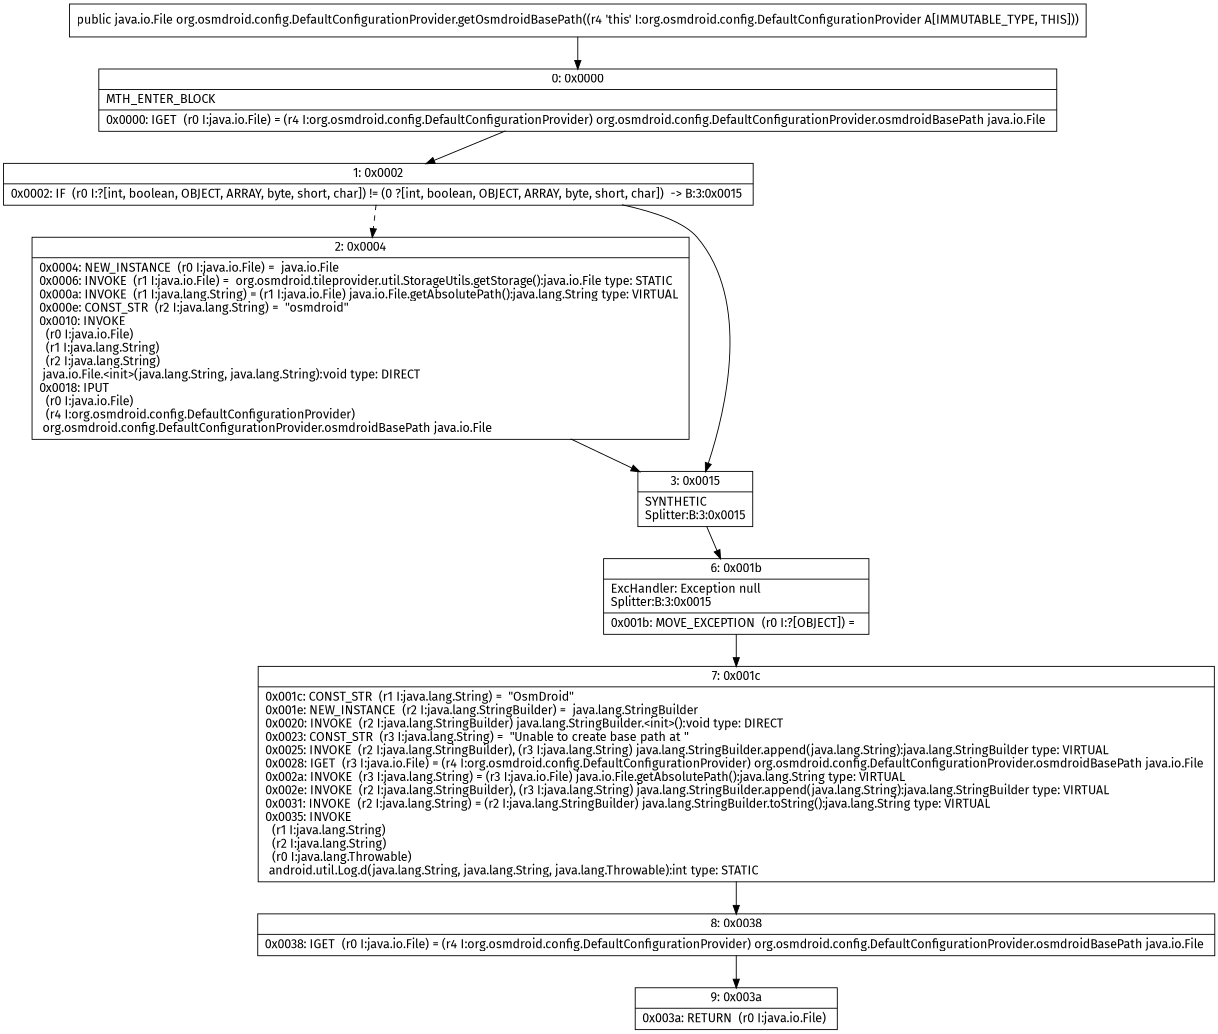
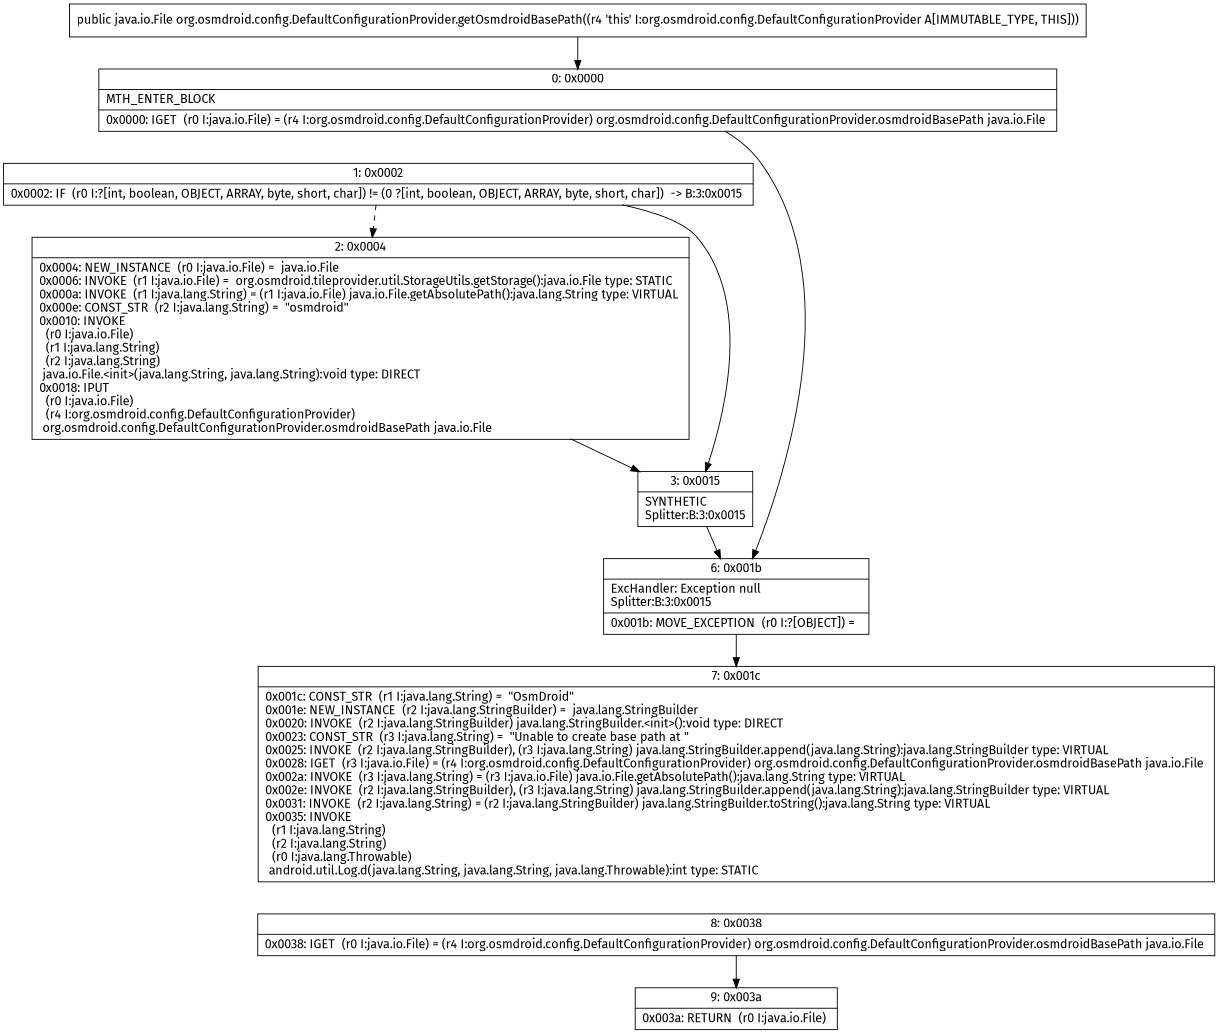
edge "0: 0x0000" -> "1: 0x0002": now "0: 0x0000" -> "6: 0x001b"
edge "7: 0x001c" -> "8: 0x0038": removed
